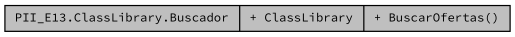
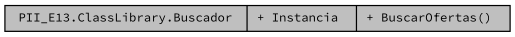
node "PII_E13.ClassLibrary.Buscador": text "+ ClassLibrary" -> "+ Instancia"
